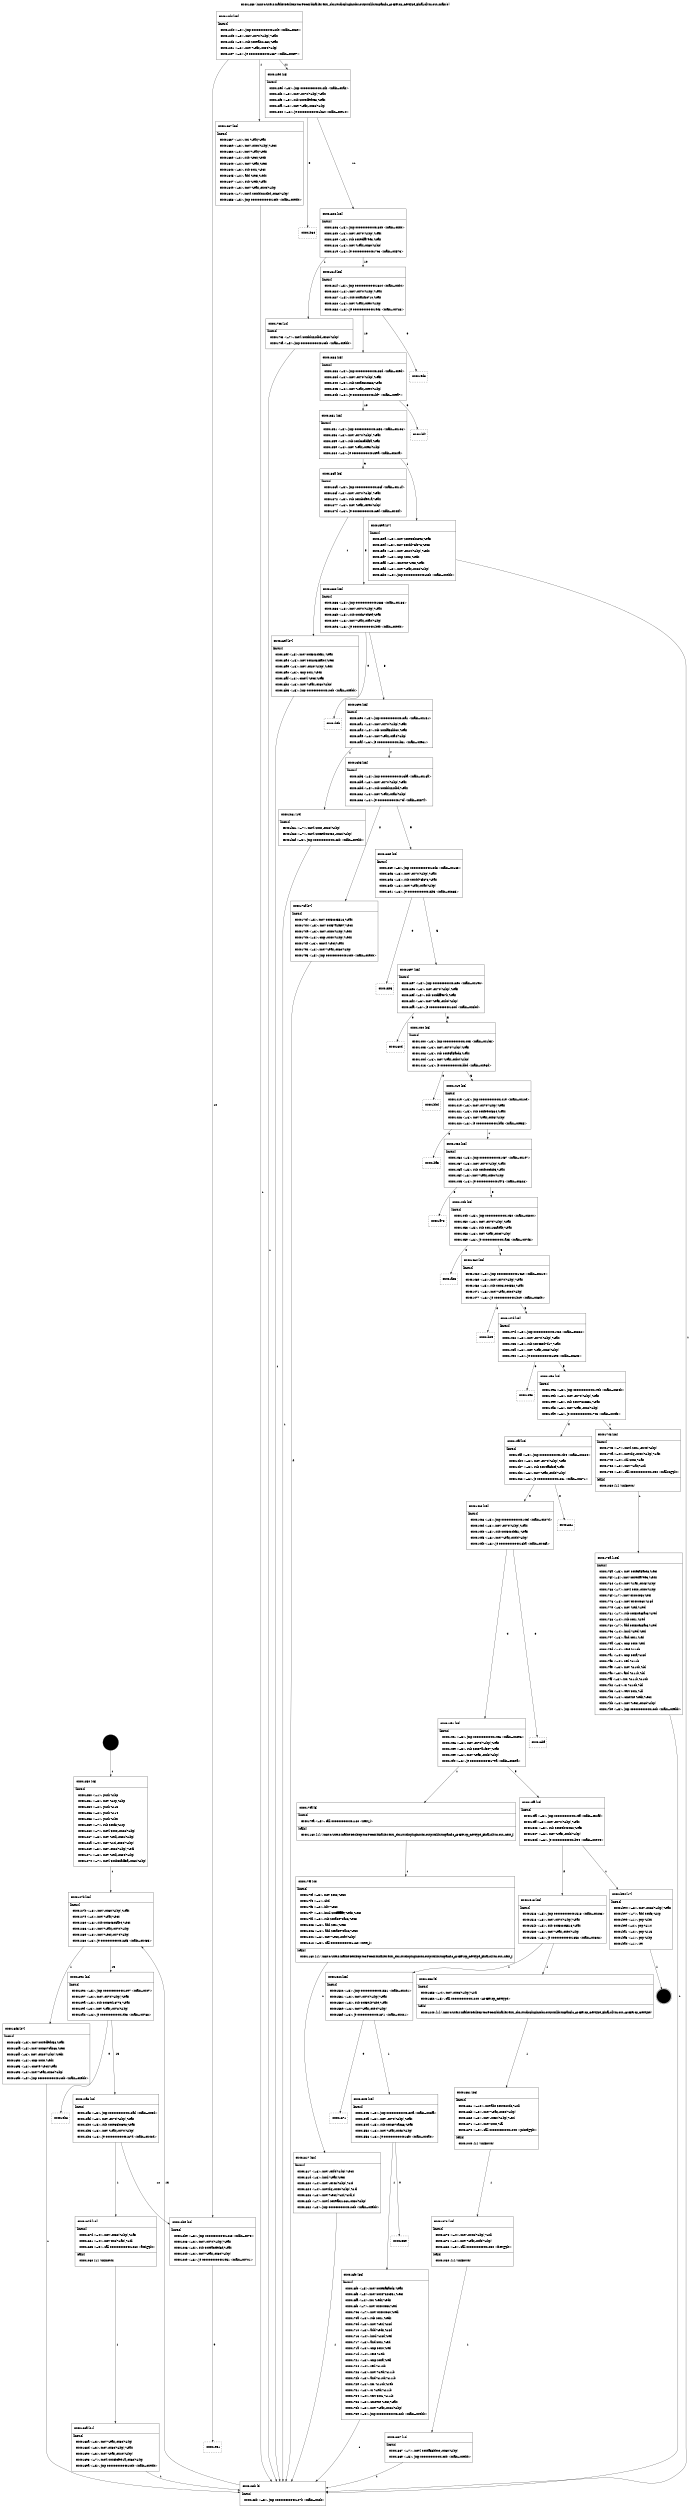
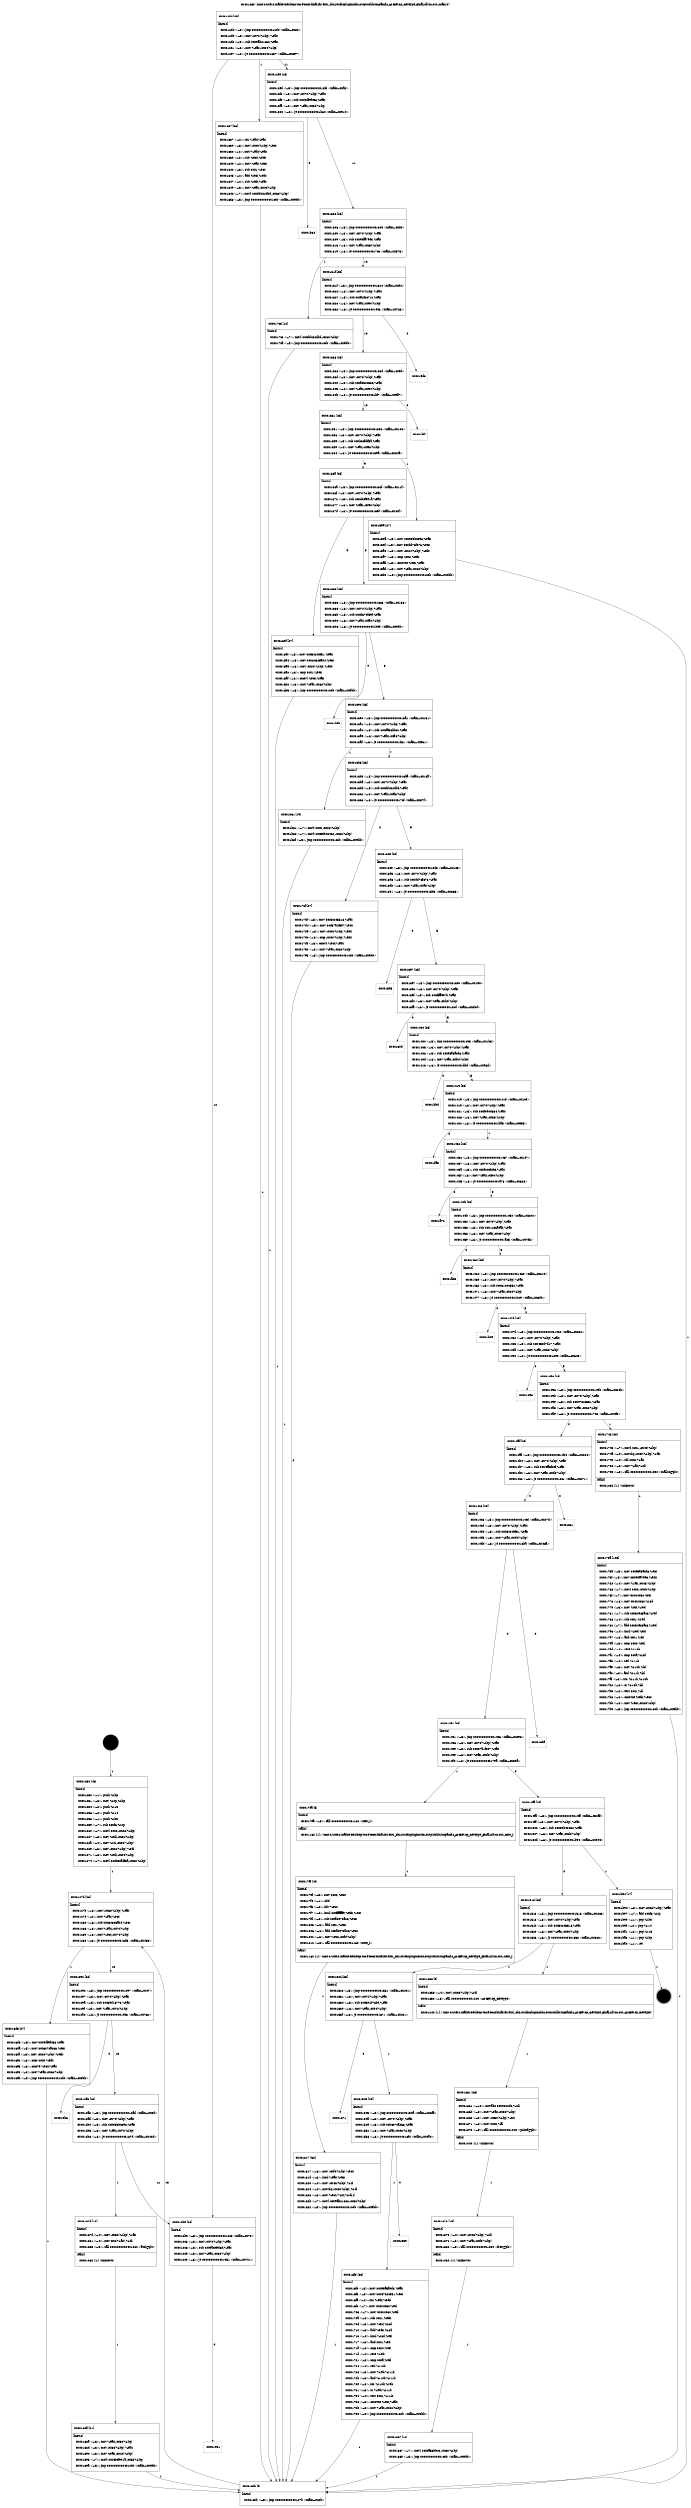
edge "0x40136a [25]" -> "0x40169f [27]": label " 1" -> " 5"
